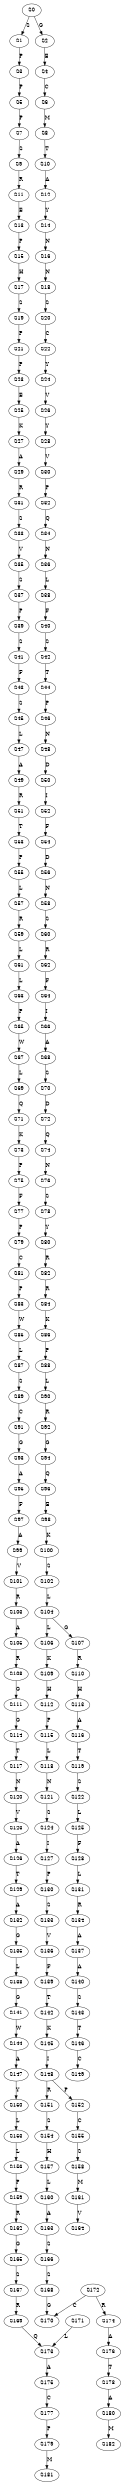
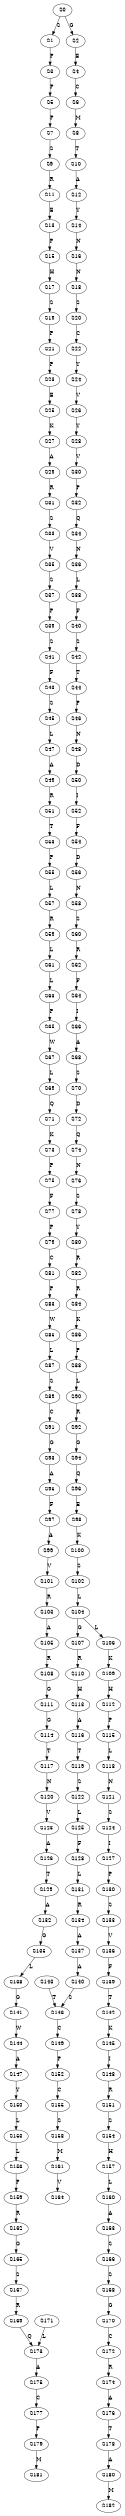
edge "S140" -> "S143": now "S140" -> "S146"
edge "S148" -> "S152": now "S149" -> "S152"
edge "S172" -> "S170": reversed
